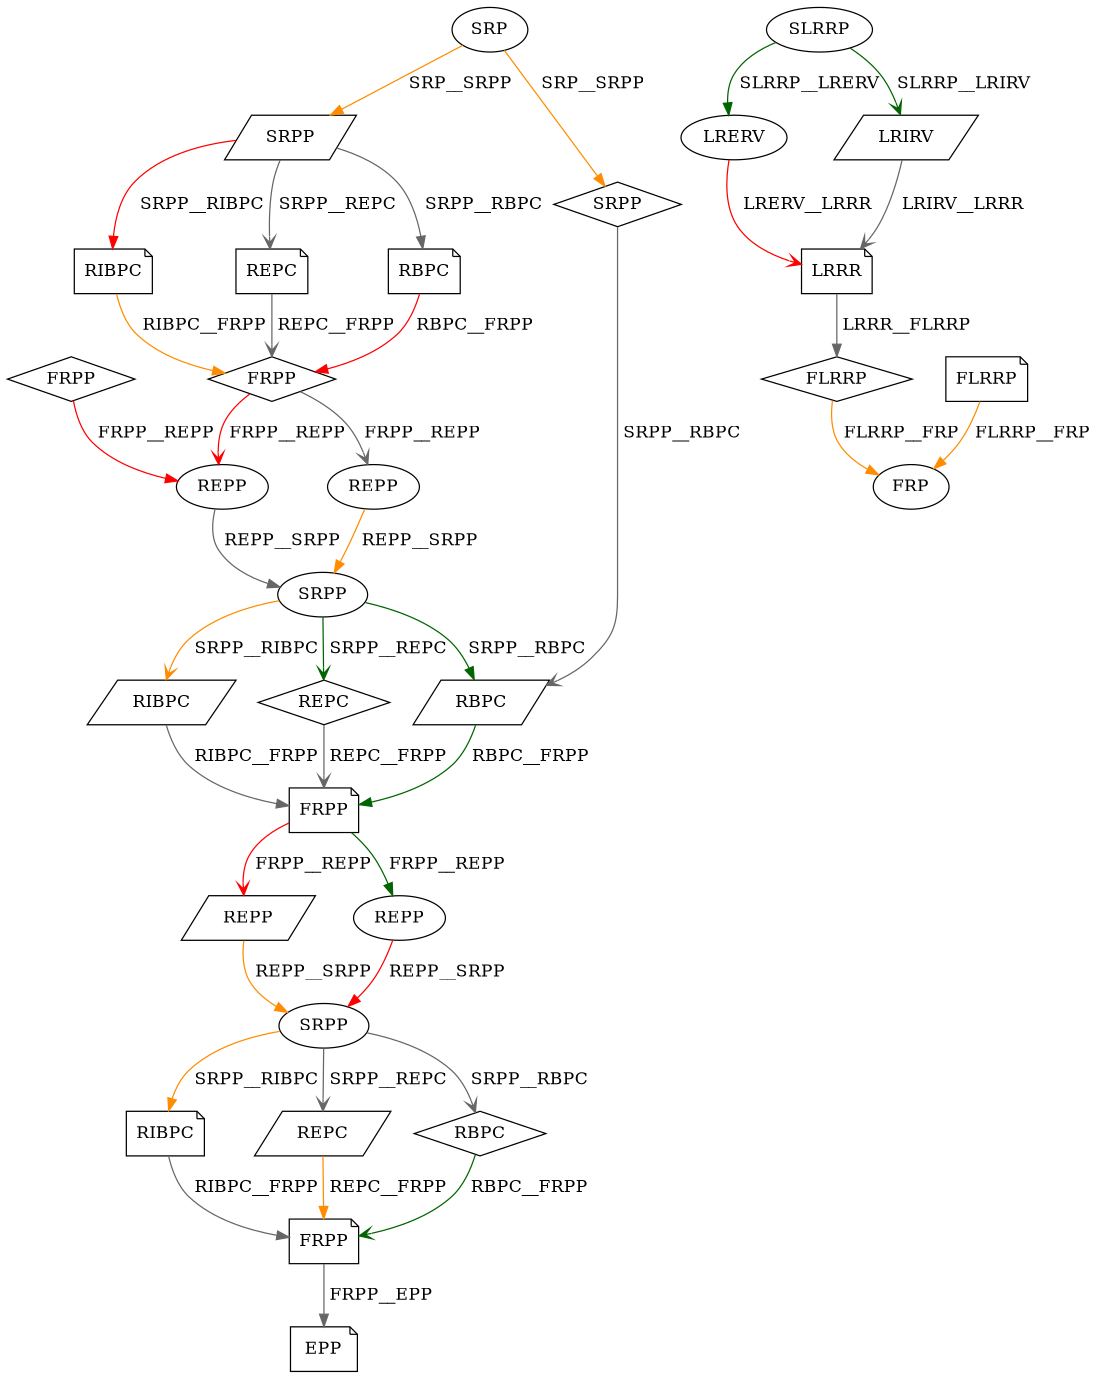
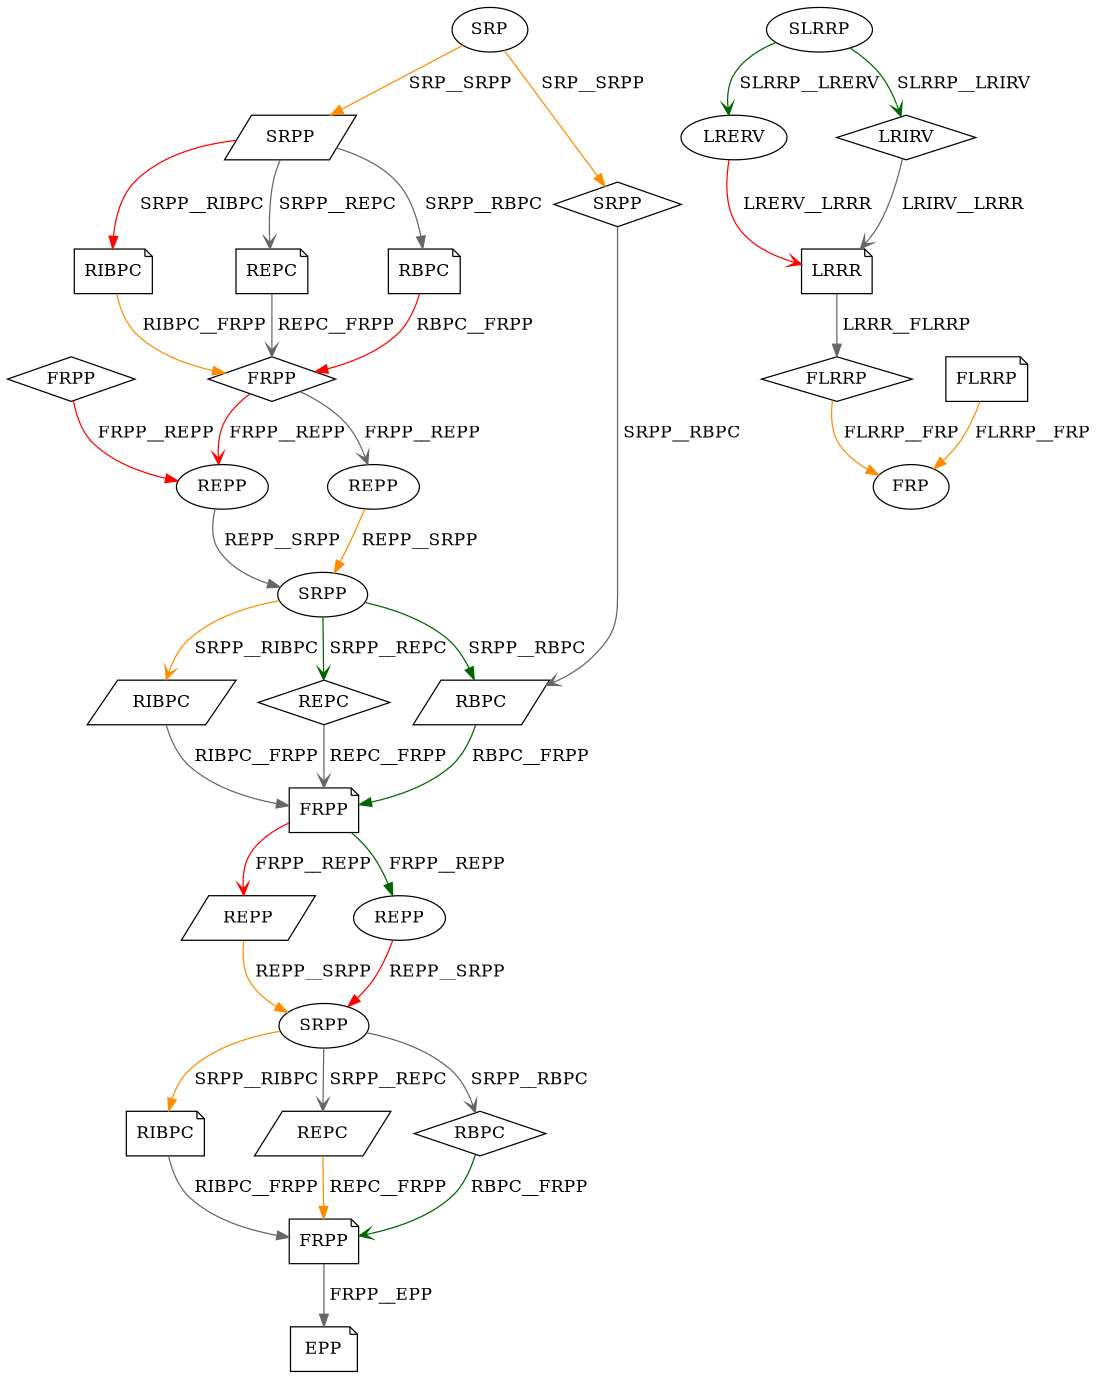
edge "SLRRP" -> "LRERV": arrowhead normal -> vee
node "LRIRV": shape parallelogram -> diamond
